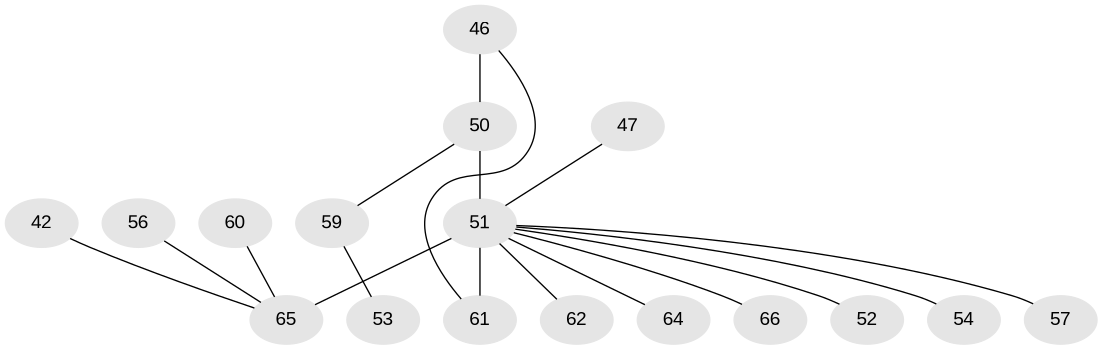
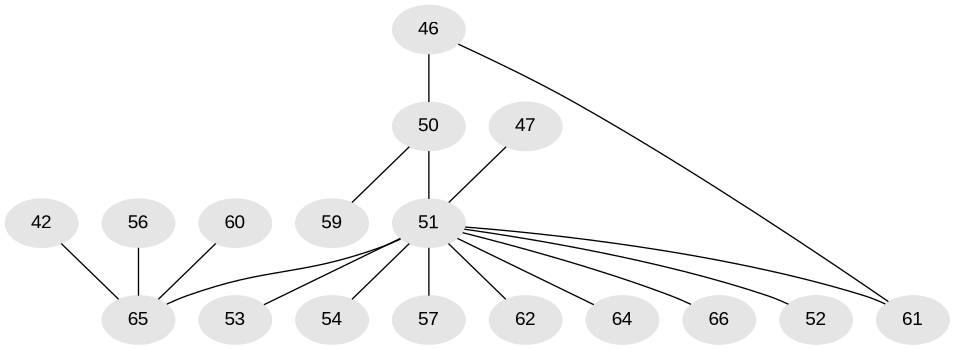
edge "59" -- "53": now "51" -- "53"
